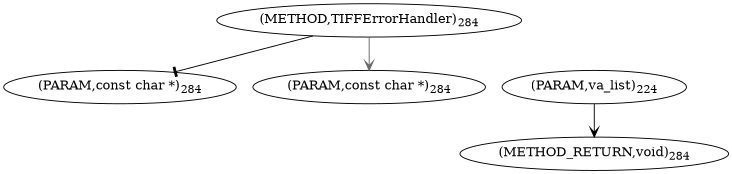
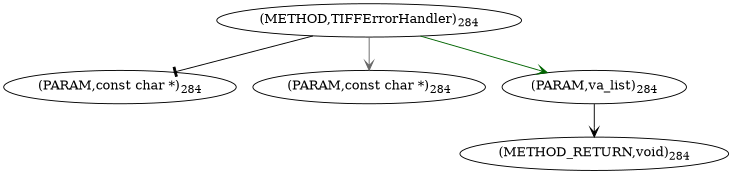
edge "(METHOD,TIFFErrorHandler)" -> "(PARAM,va_list)": added
node "(PARAM,va_list)": text "224" -> "284"
